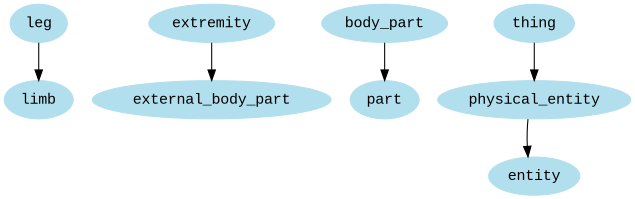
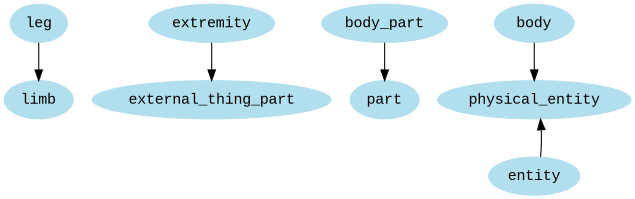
node "thing": label "thing" -> "body"
node "external_body_part": label "external_body_part" -> "external_thing_part"
edge "physical_entity" -> "entity": reversed
